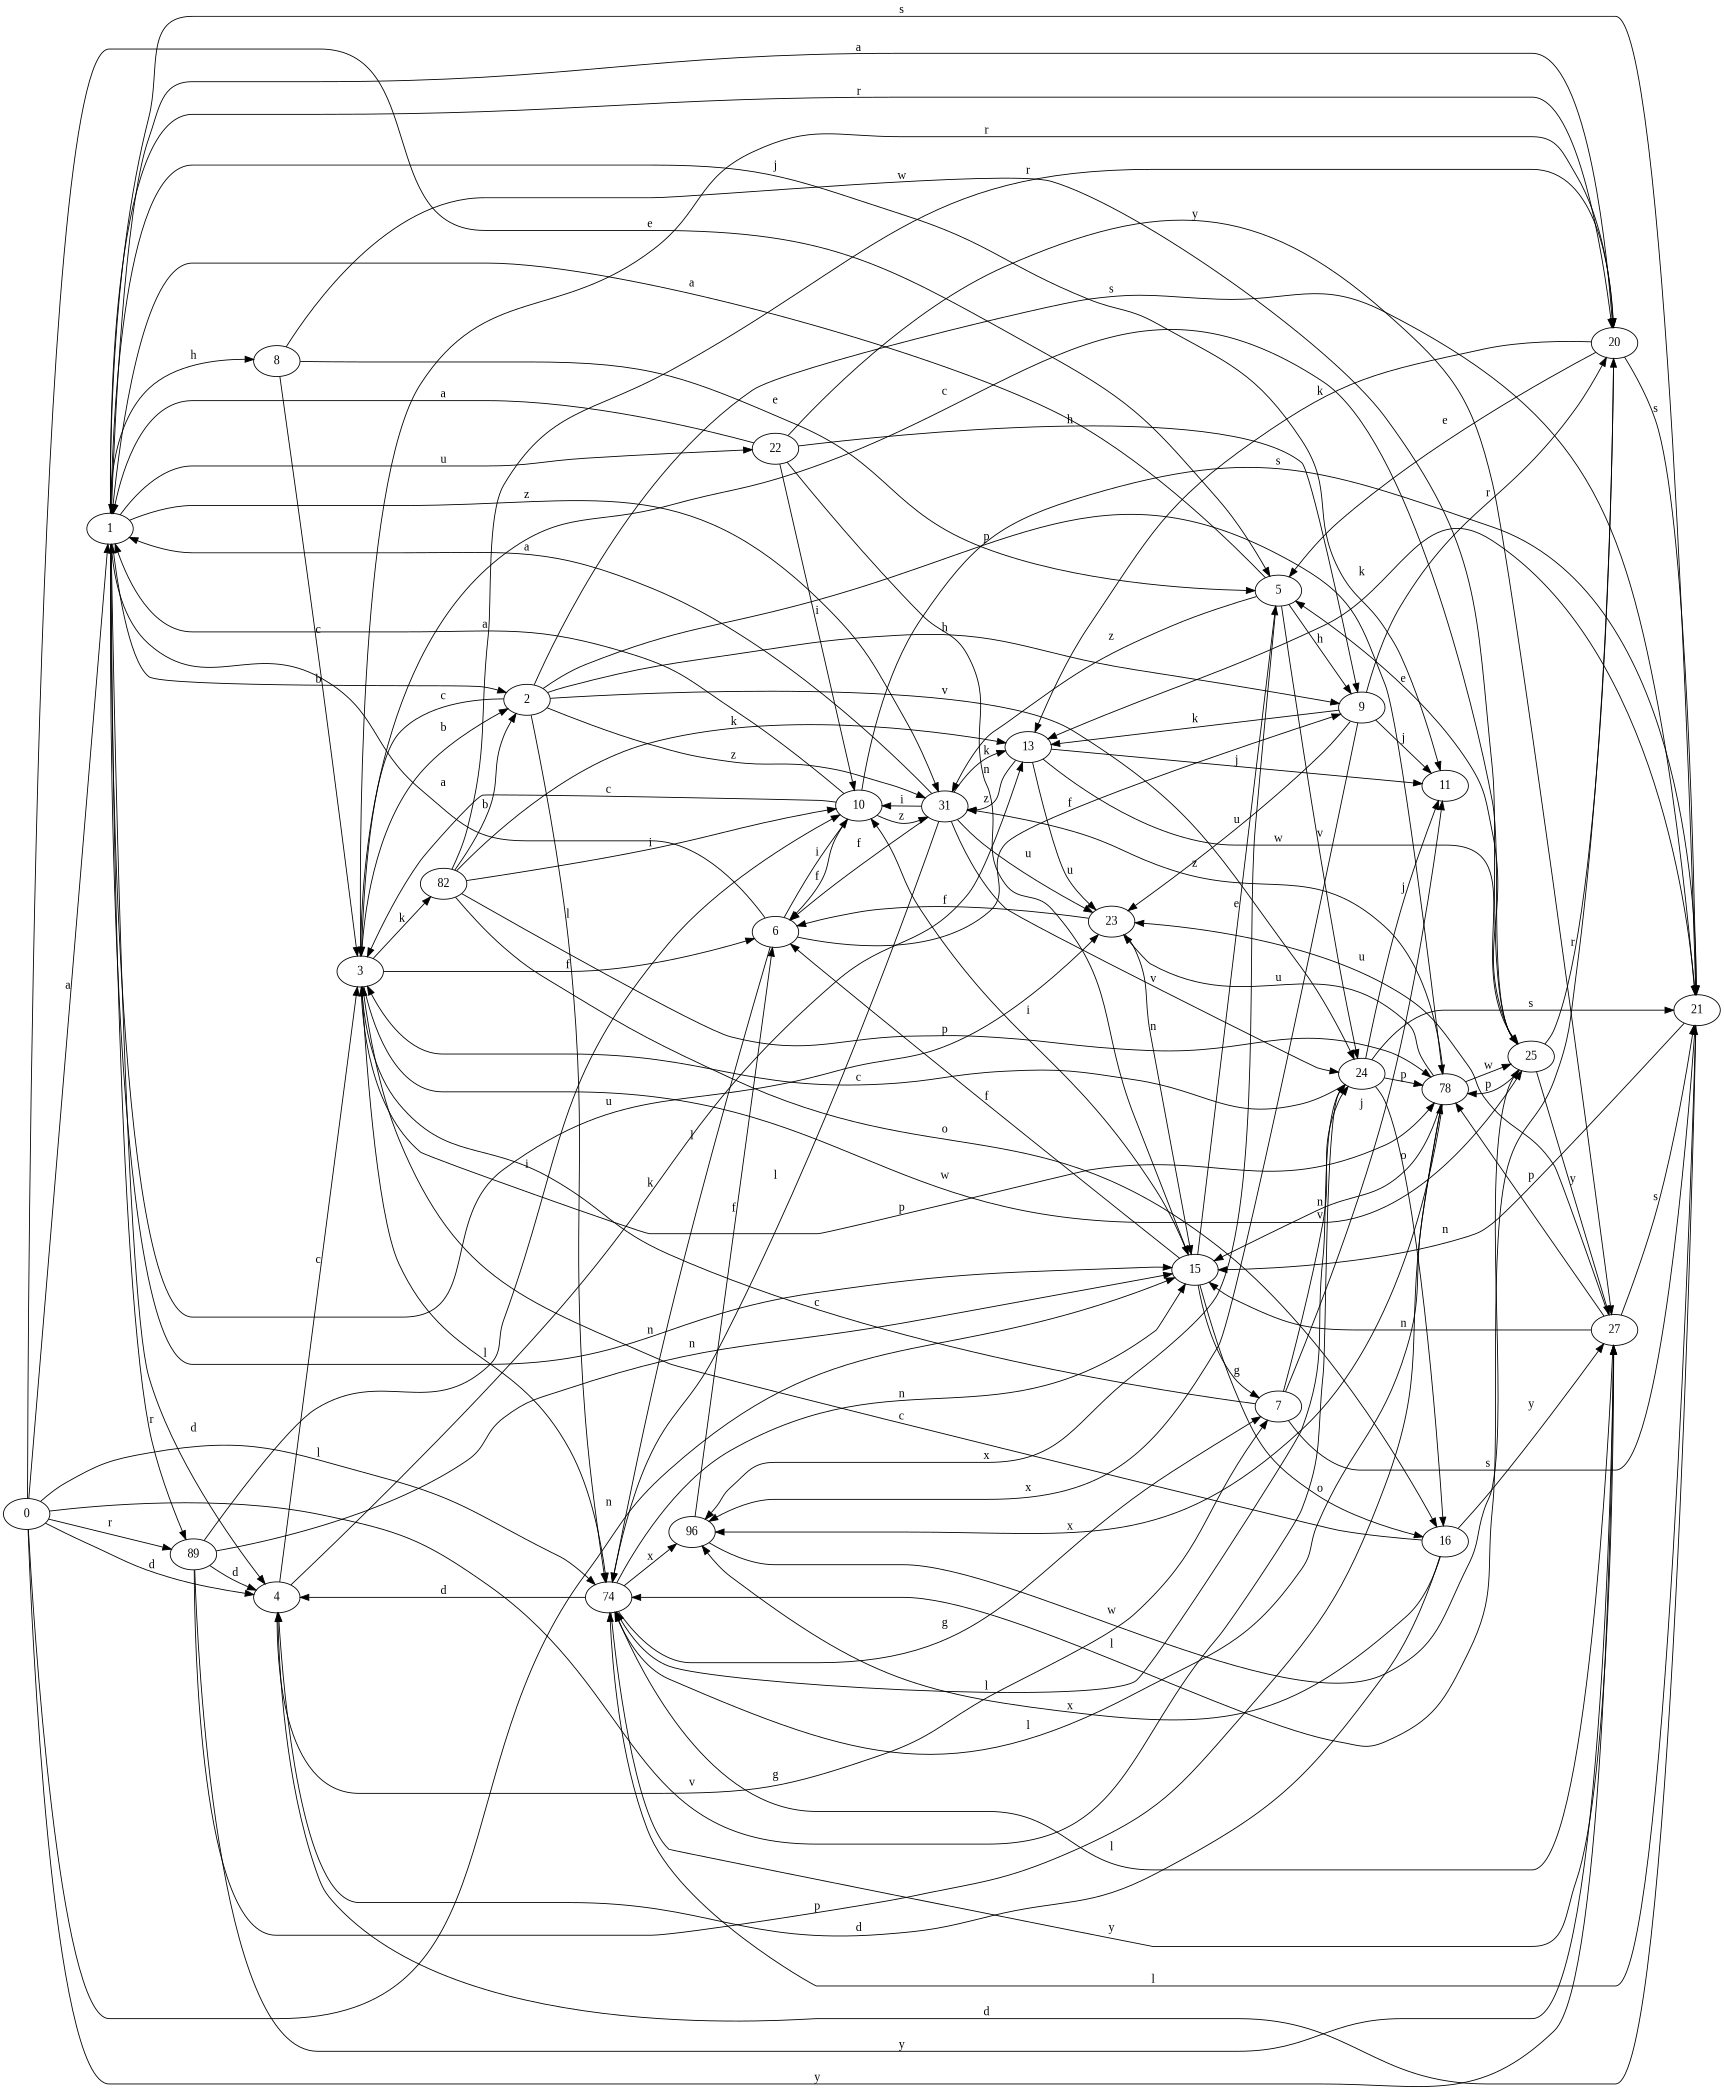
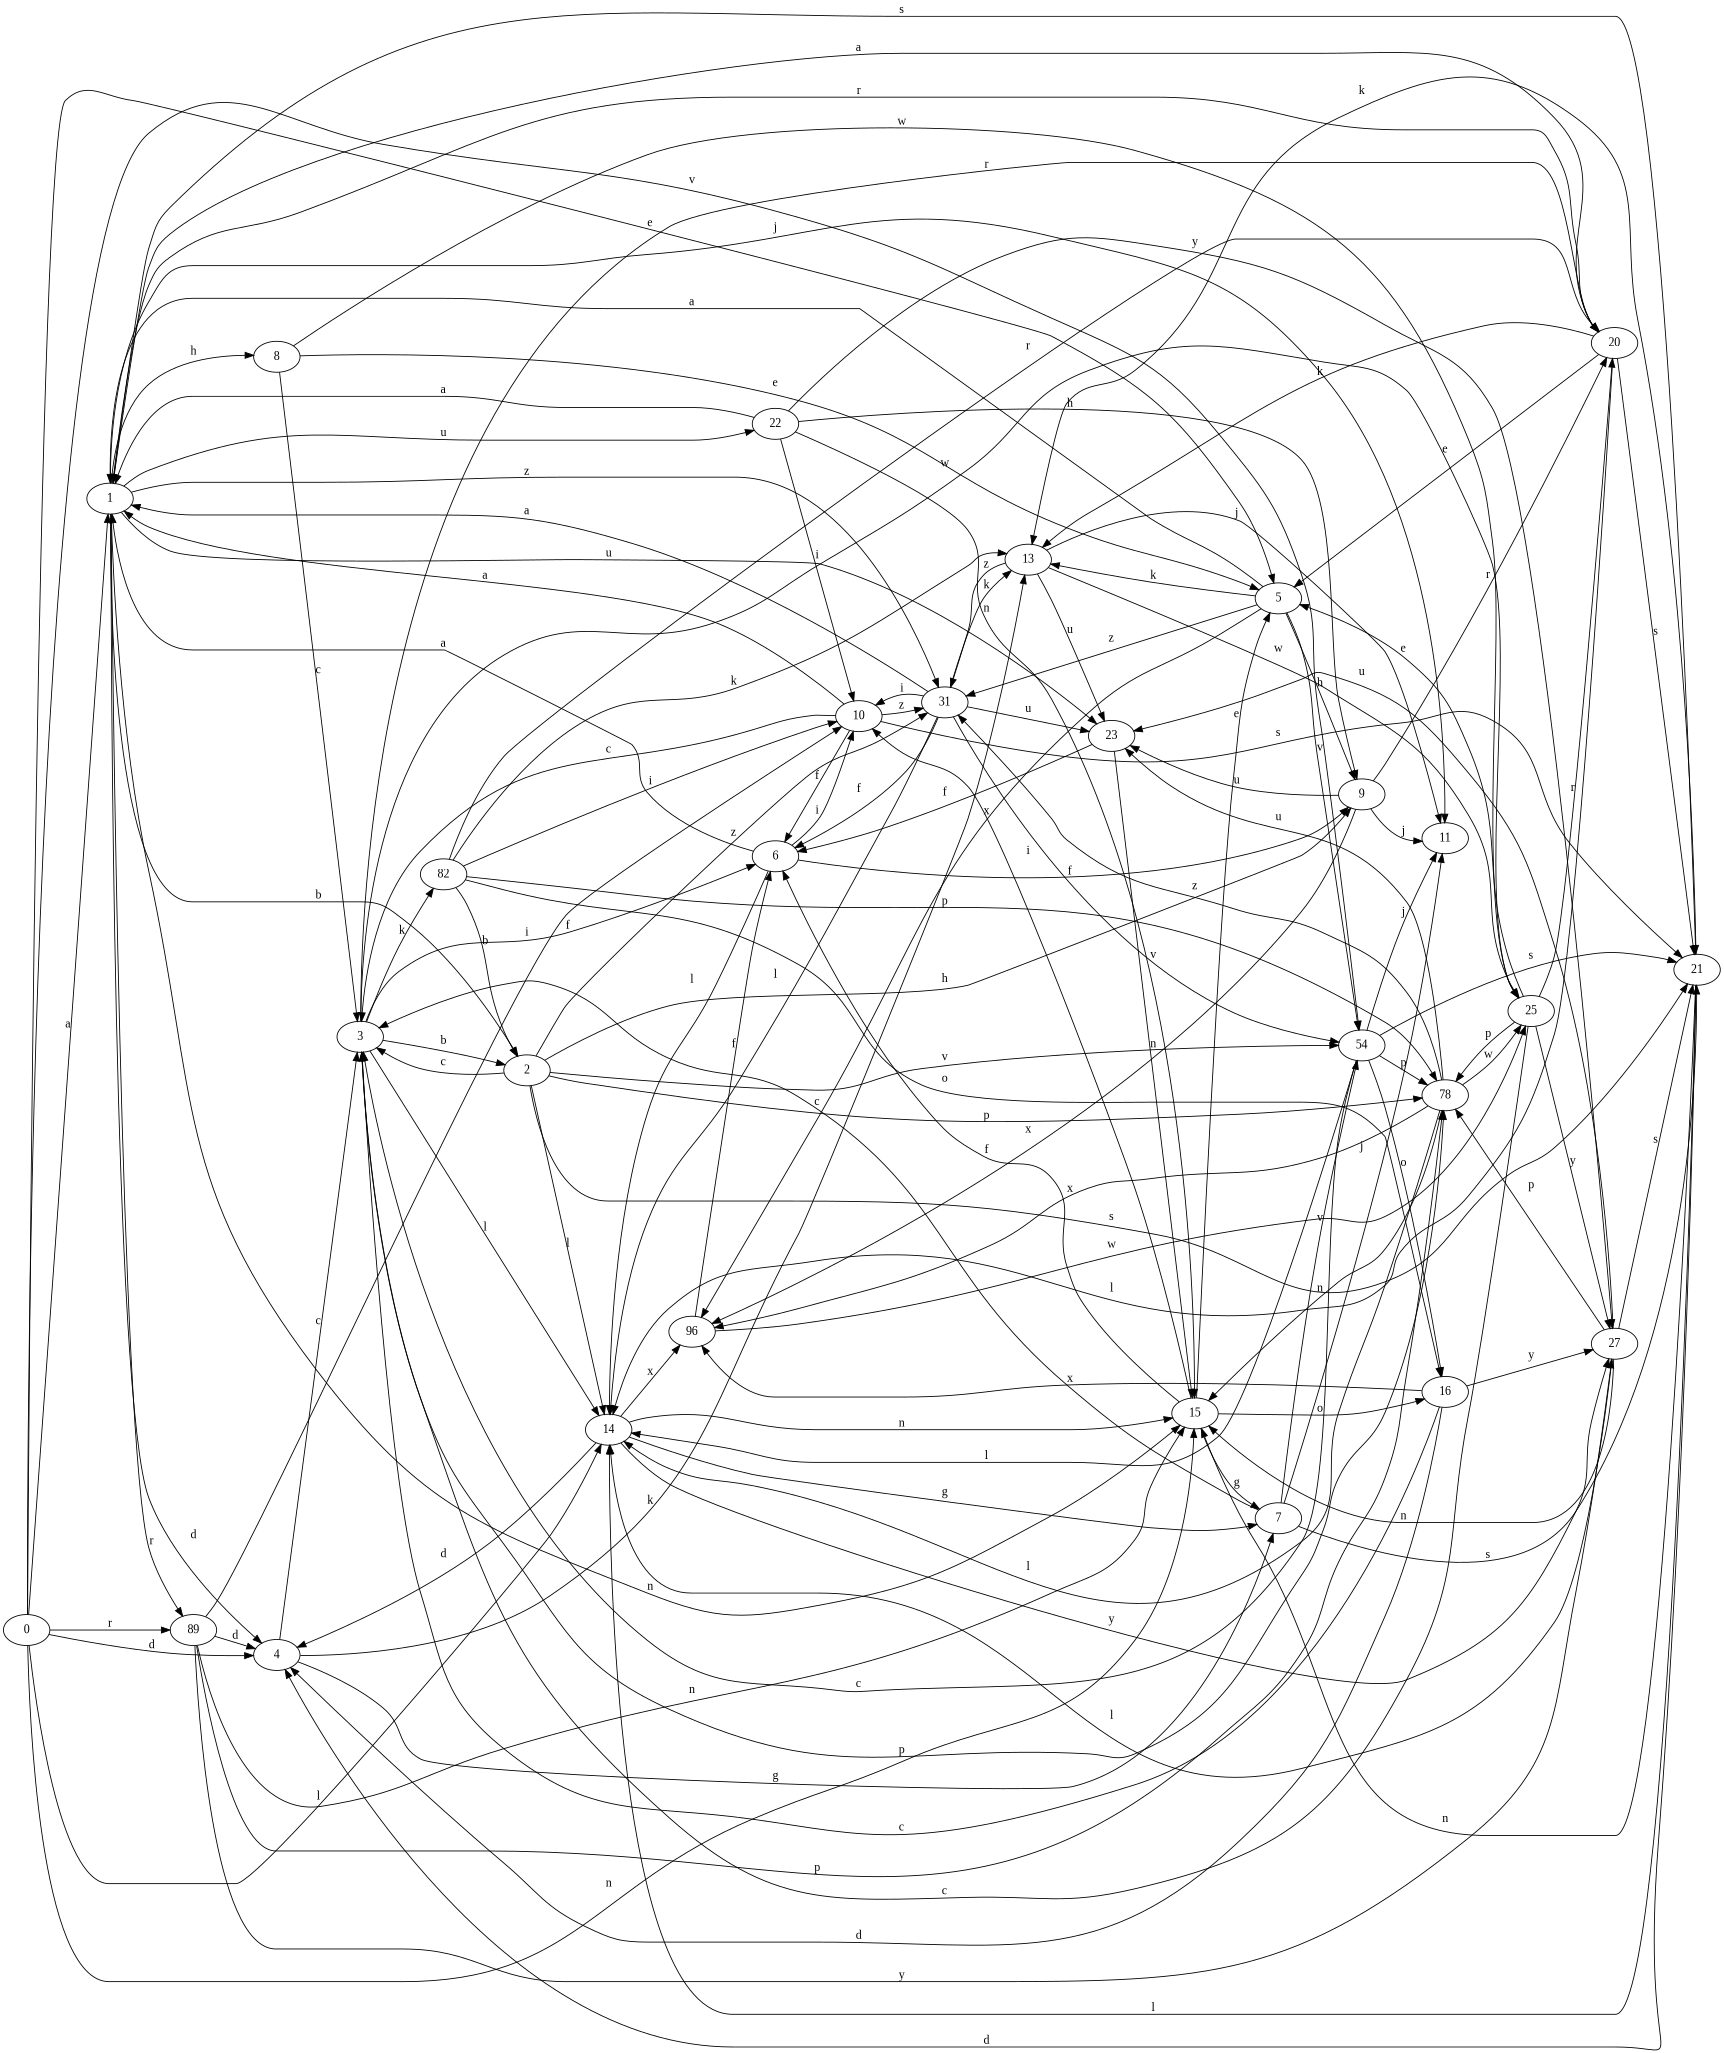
edge "9" -> "13": now "5" -> "13"
node "24": label "24" -> "54"
node "74": label "74" -> "14"
edge "0" -> "27": removed, label "y"
